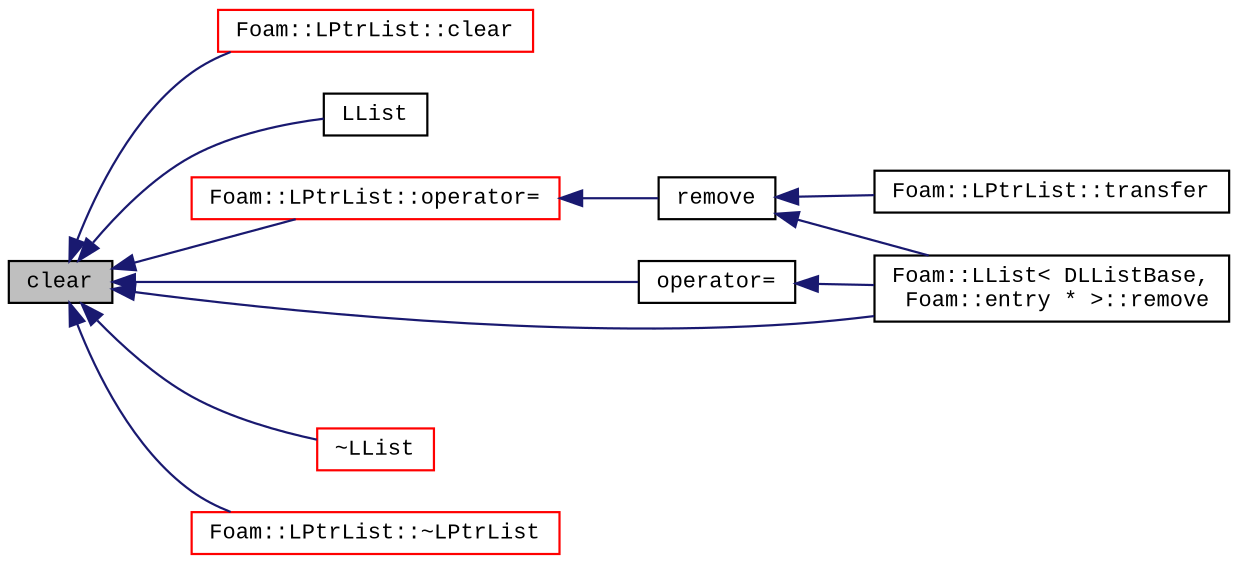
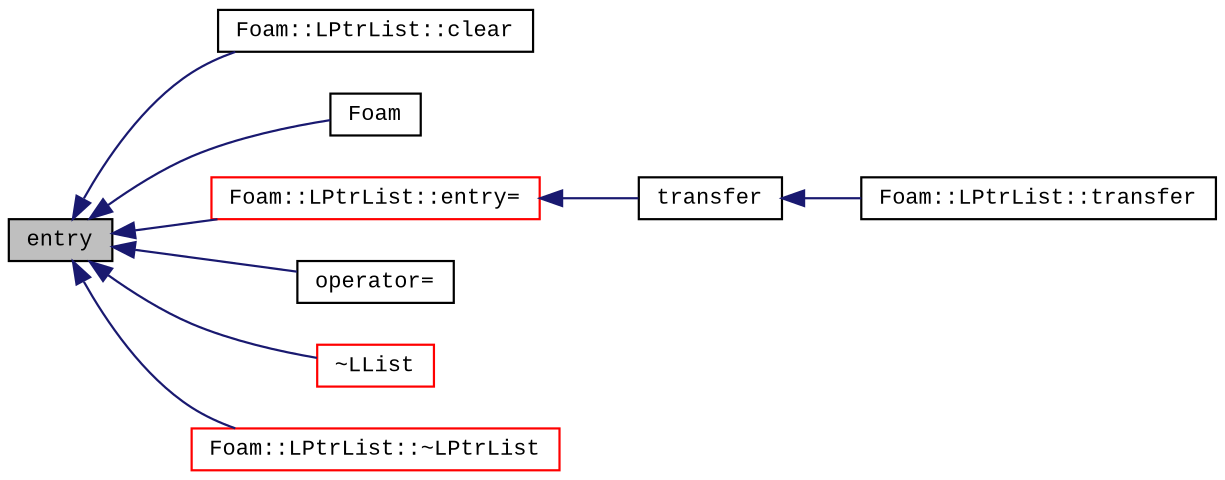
node "Foam::LPtrList::clear": color red -> black
node "LList": label "LList" -> "Foam"
node "Foam::LPtrList::operator=": label "Foam::LPtrList::operator=" -> "Foam::LPtrList::entry="
node "remove": label "remove" -> "transfer"
node "clear": label "clear" -> "entry"
node "Foam::LList< DLListBase, Foam::entry * >::remove": removed
